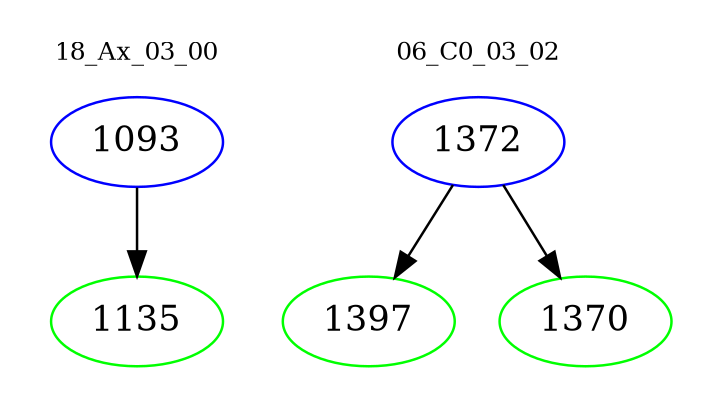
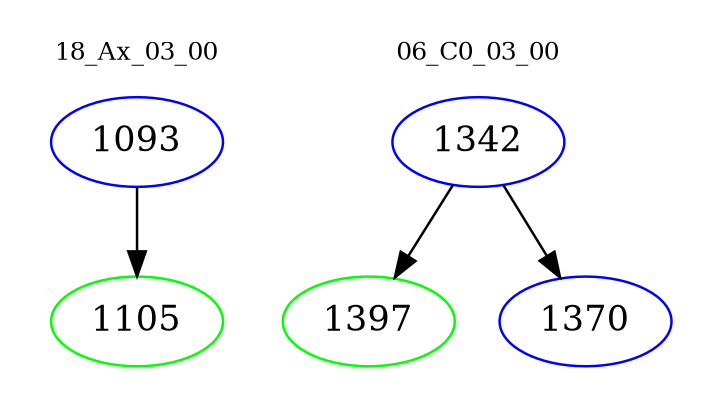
cluster "06_C0_03_02": label "06_C0_03_02" -> "06_C0_03_00"
node "1372": label "1372" -> "1342"
node "1135": label "1135" -> "1105"
node "1370": color green -> blue
